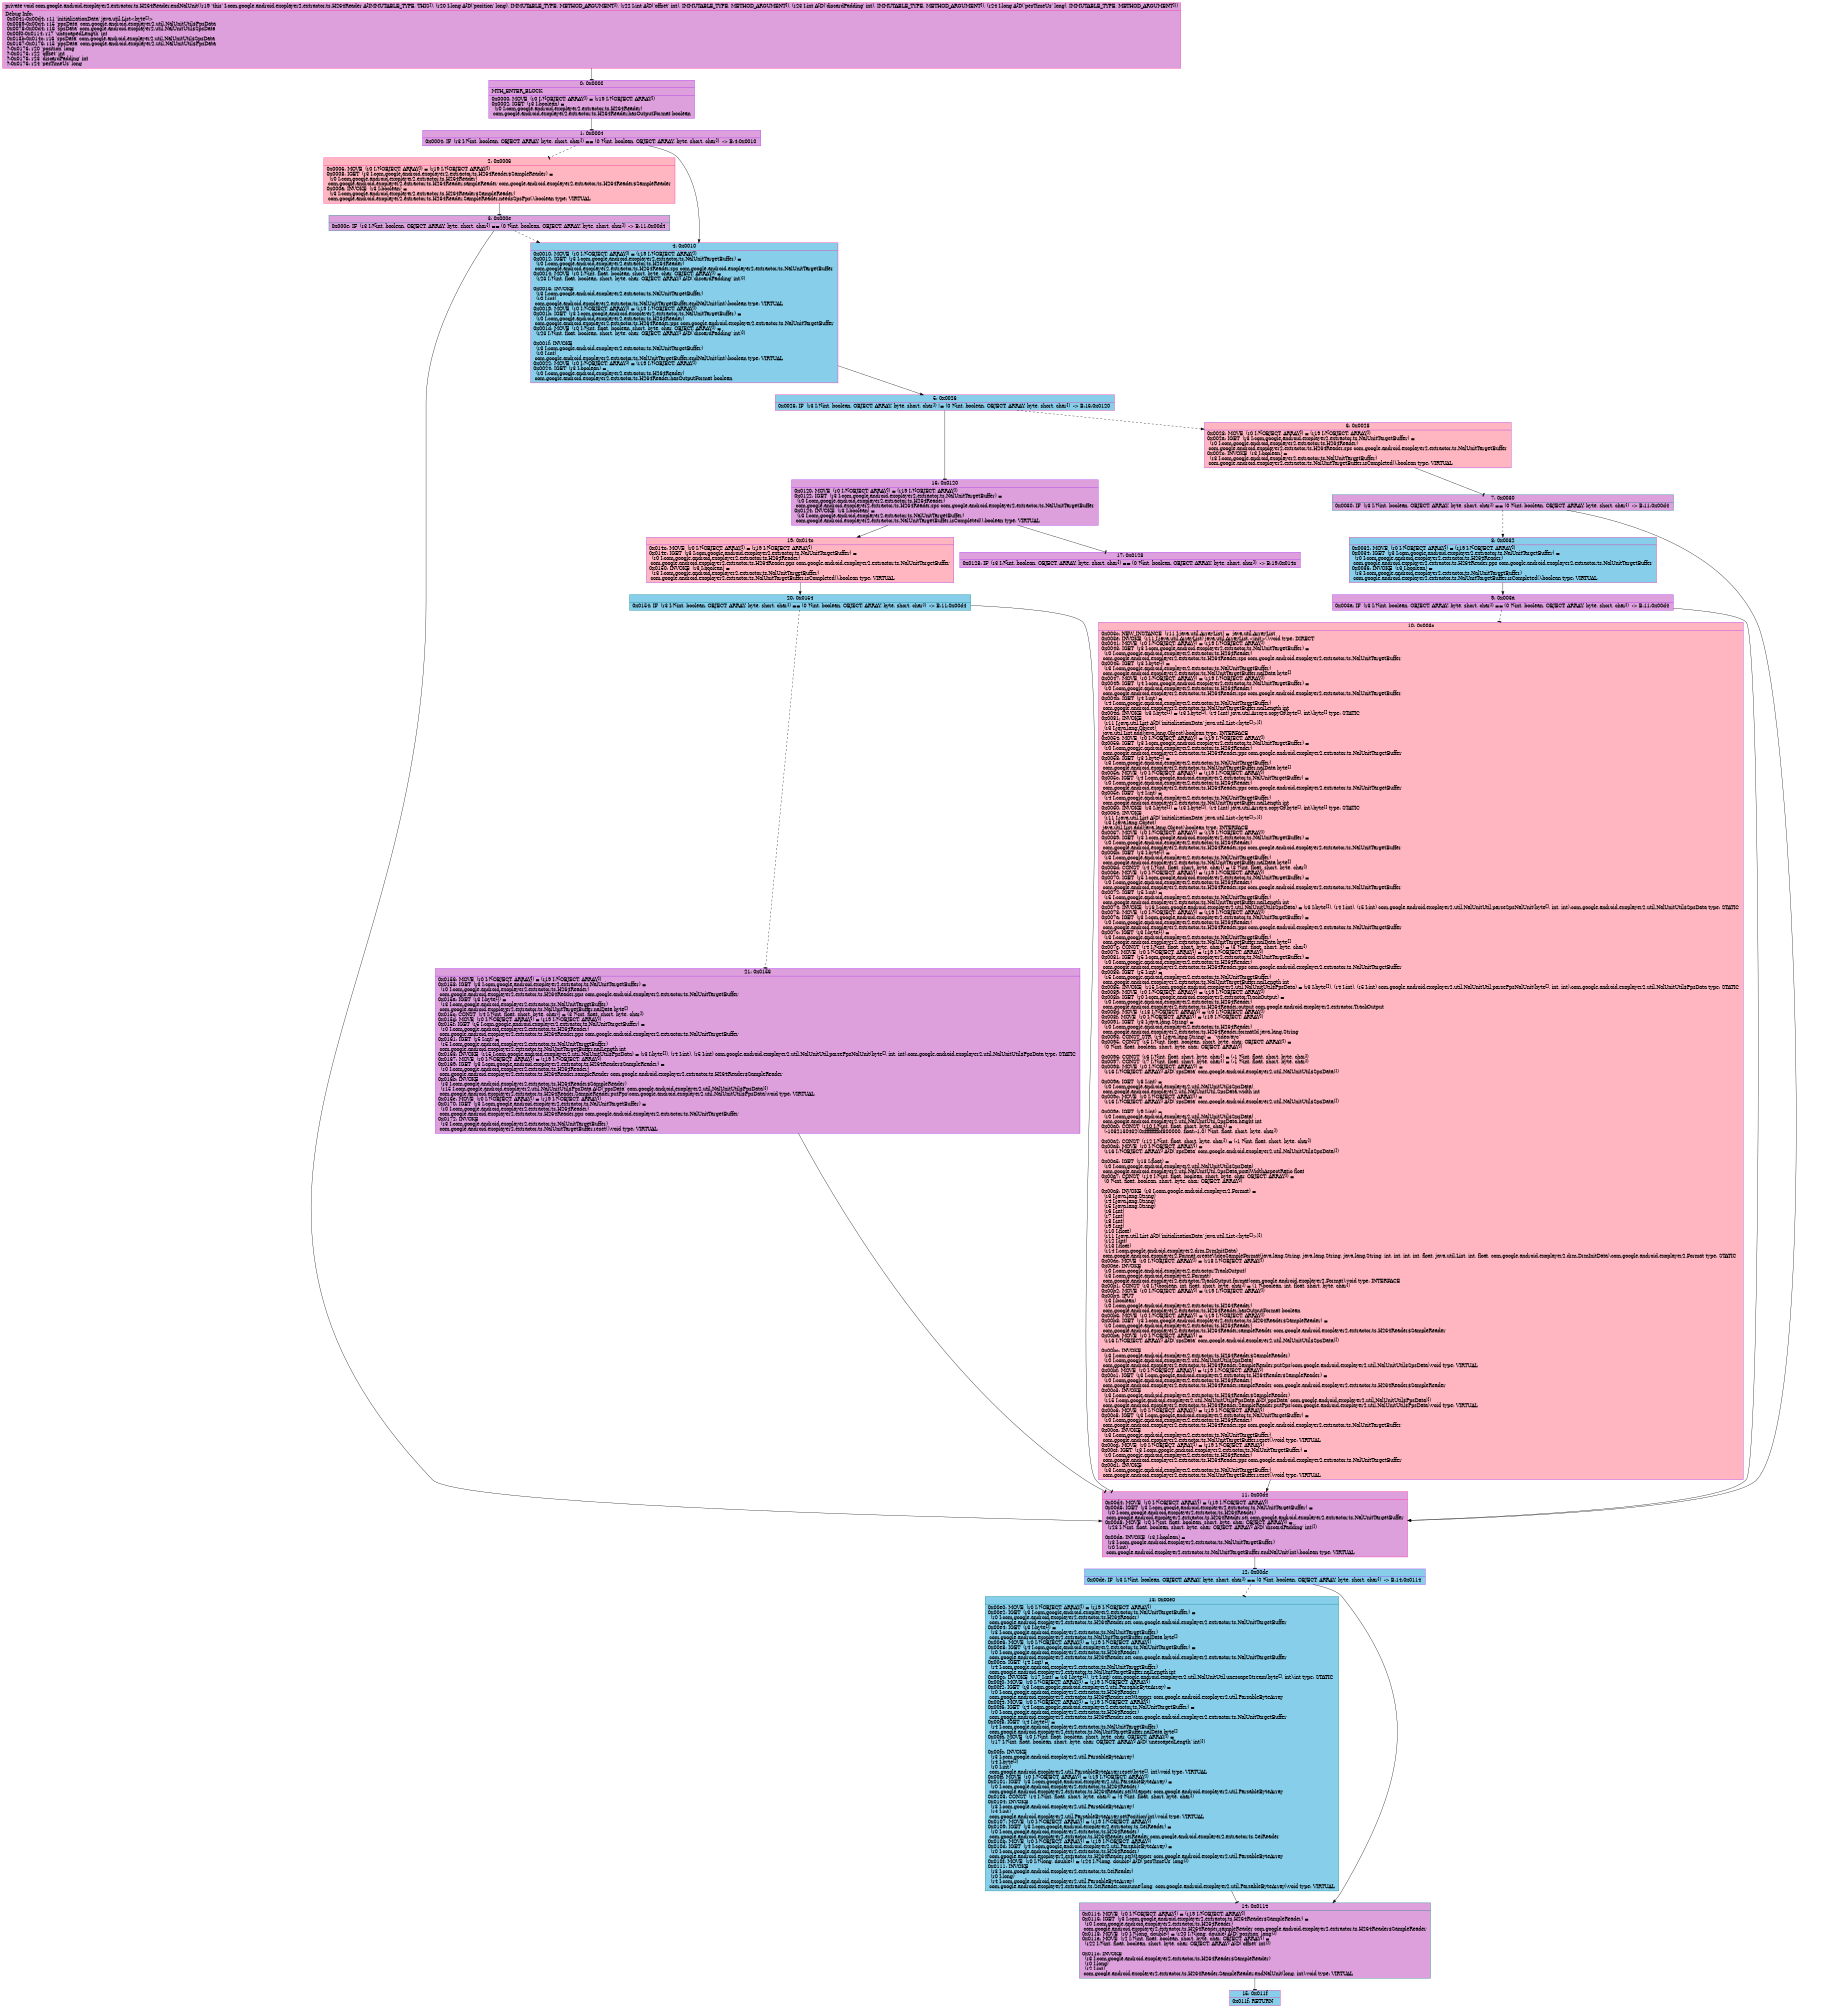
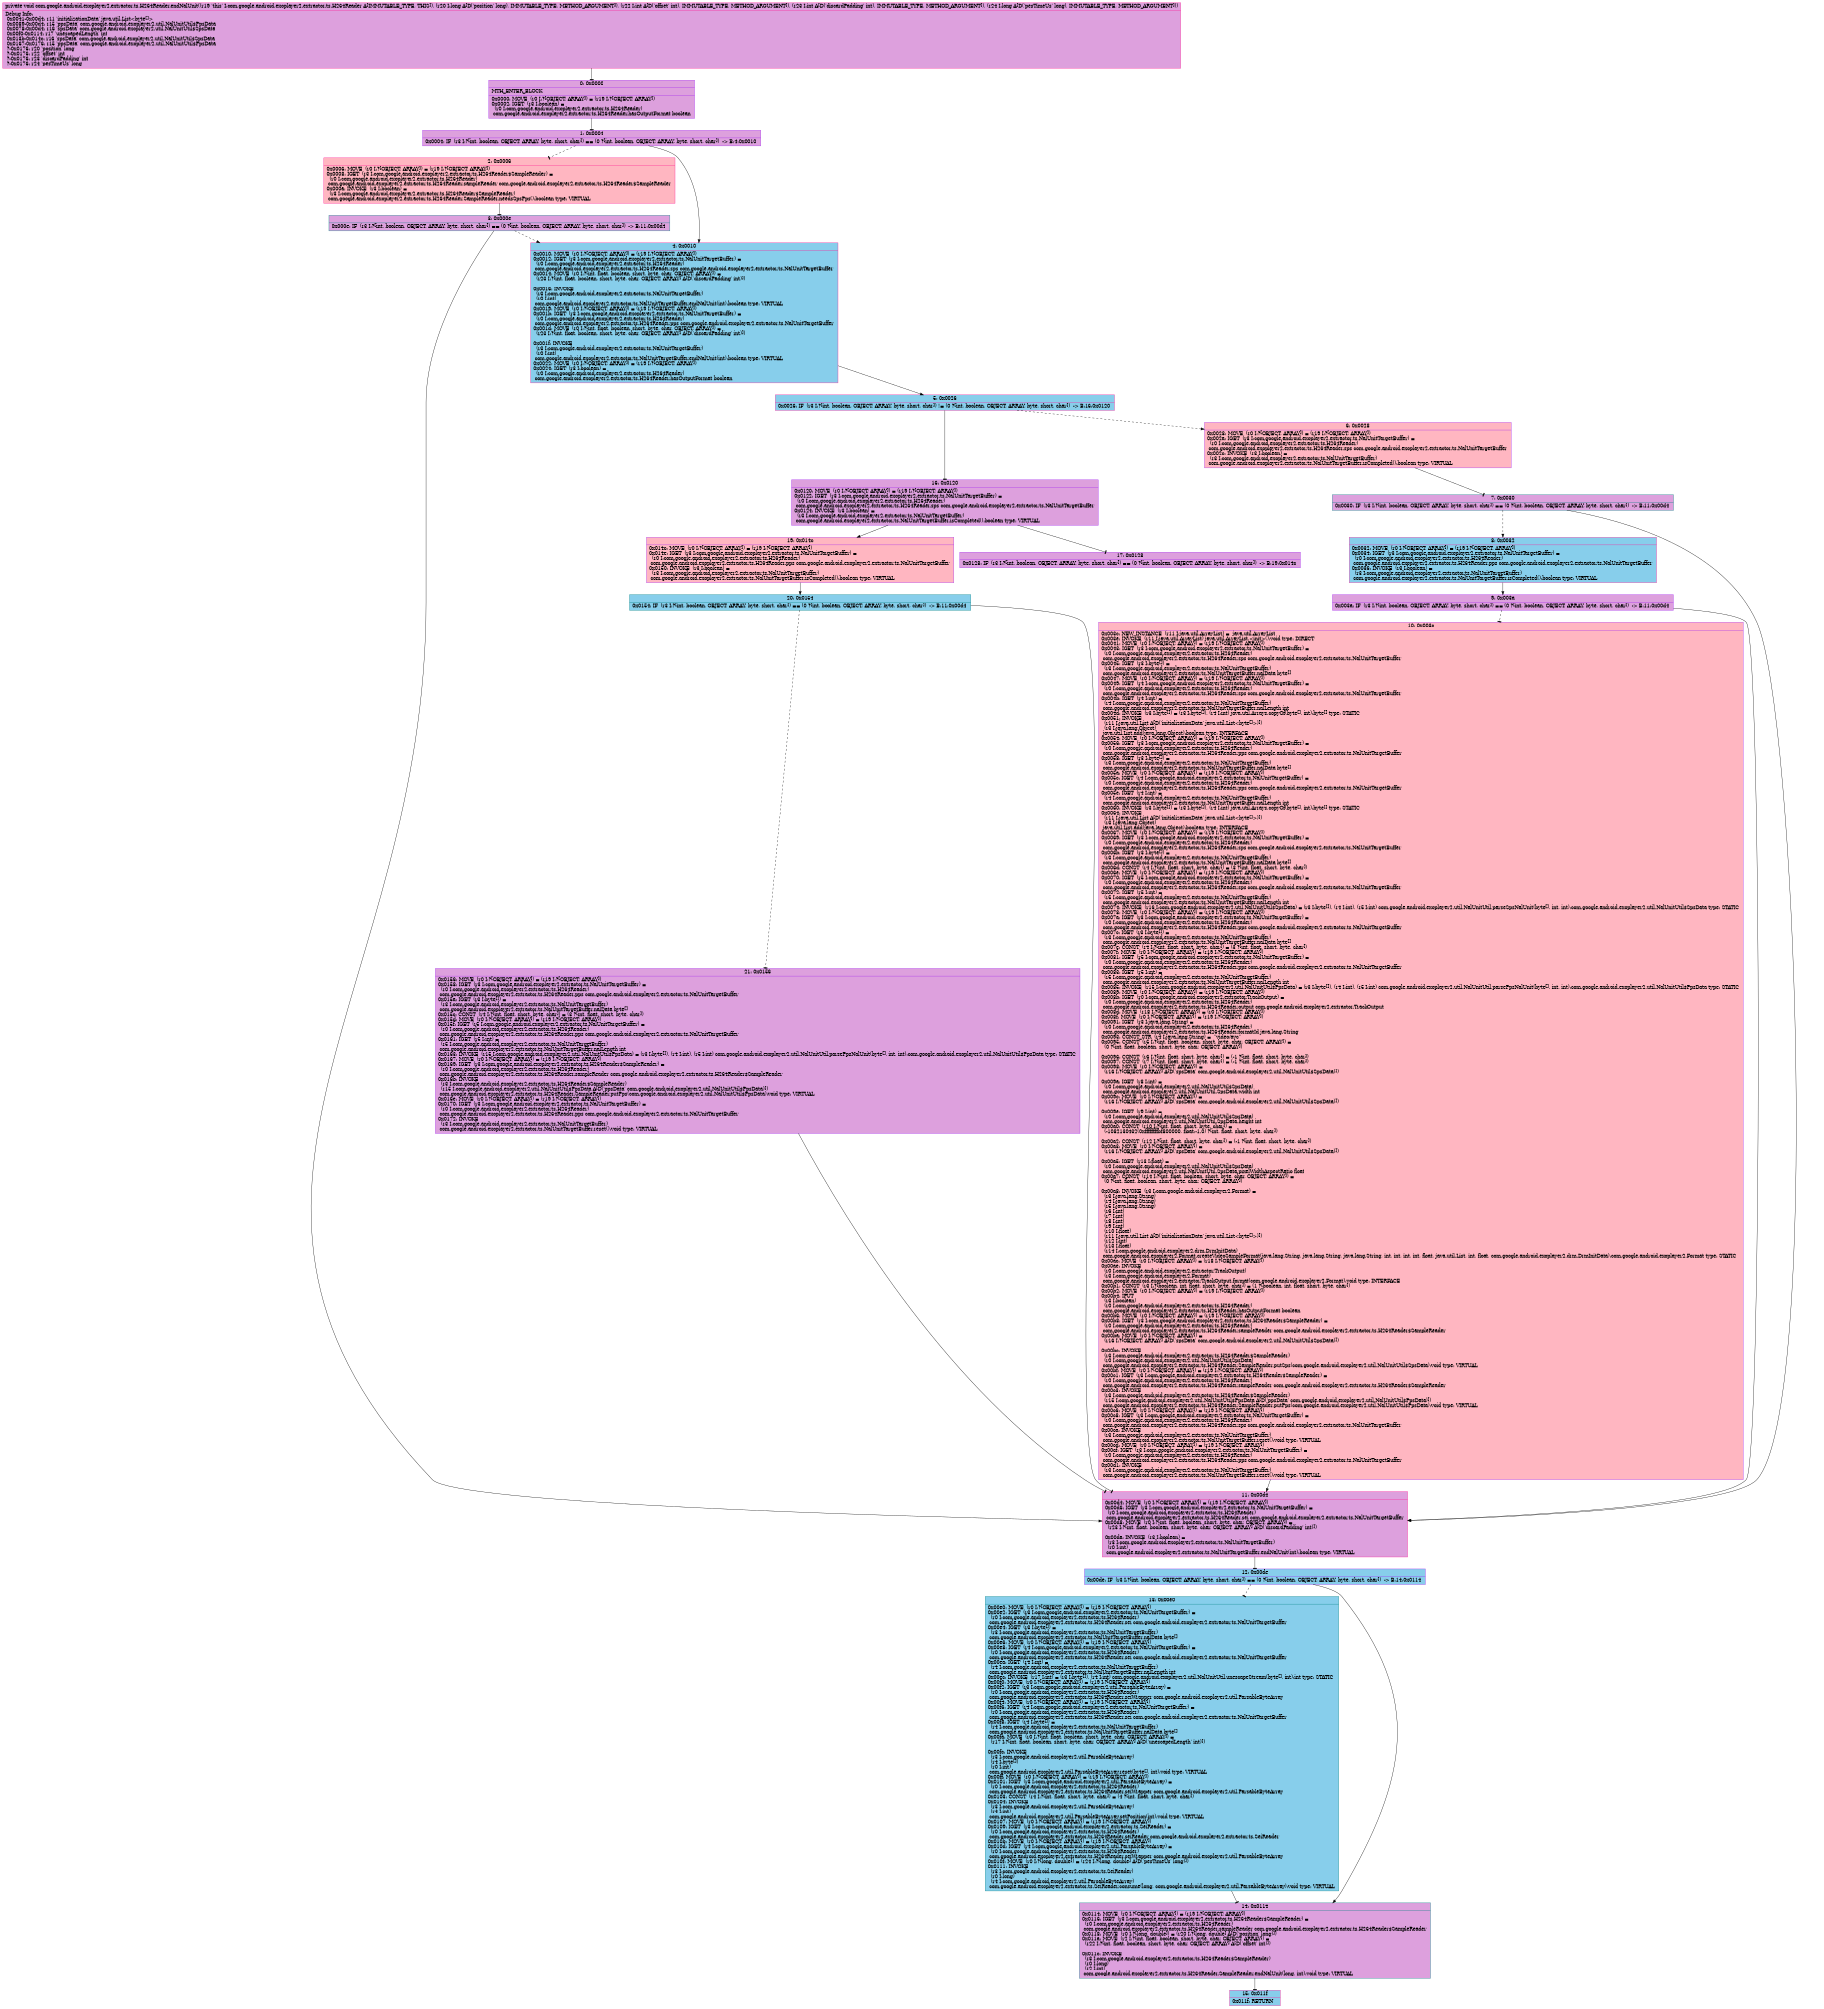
node "10: 0x003c": text "0x0081: INVOKE" -> "0x0051: INVOKE"
